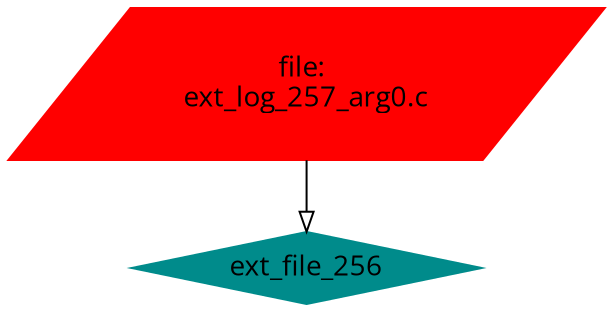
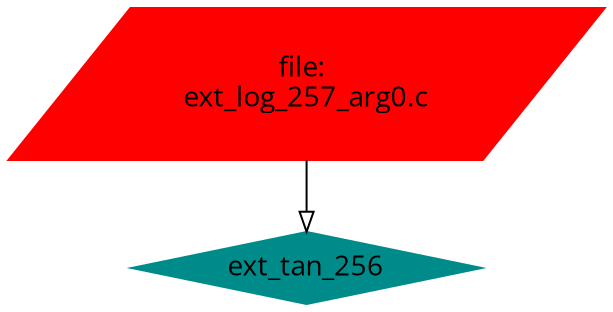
node "ext_file_256": label "ext_file_256" -> "ext_tan_256"
